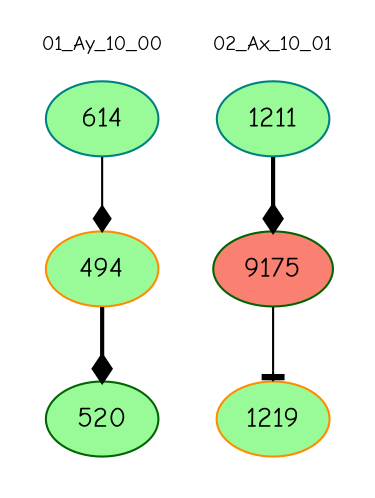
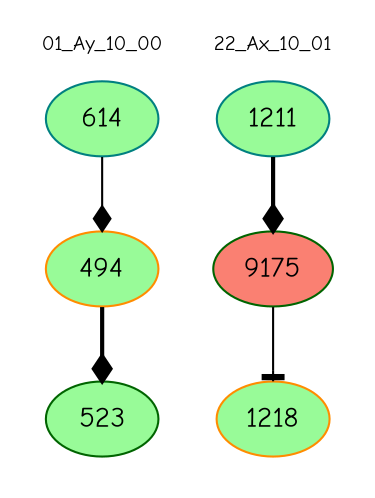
cluster "02_Ax_10_01": label "02_Ax_10_01" -> "22_Ax_10_01"
node "520": label "520" -> "523"
node "1219": label "1219" -> "1218"
